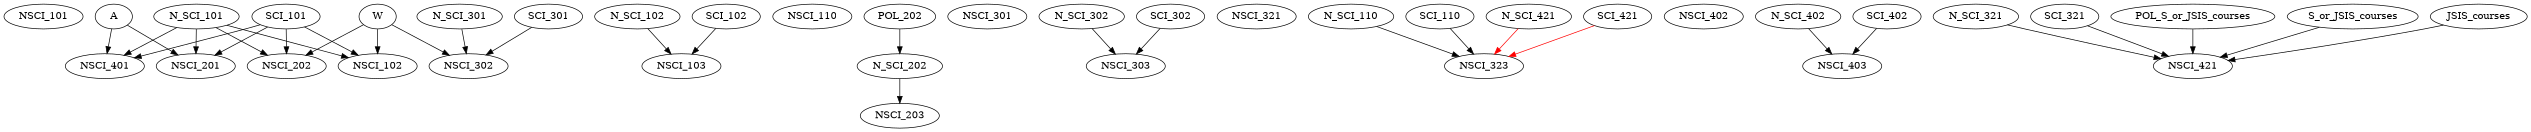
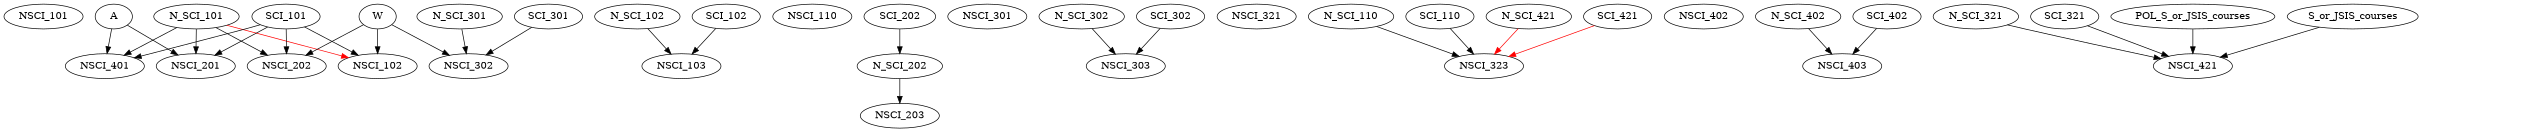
node "POL_202": label "POL_202" -> "SCI_202"
node "JSIS_courses": removed
edge "N_SCI_101" -> "NSCI_102": color black -> red
